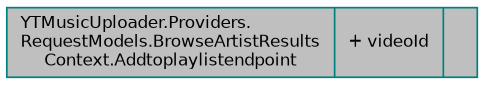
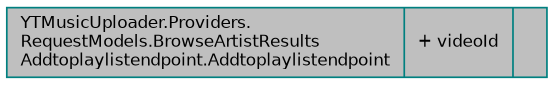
node "YTMusicUploader.Providers.": text "Context.Addtoplaylistendpoint" -> "Addtoplaylistendpoint.Addtoplaylistendpoint"
